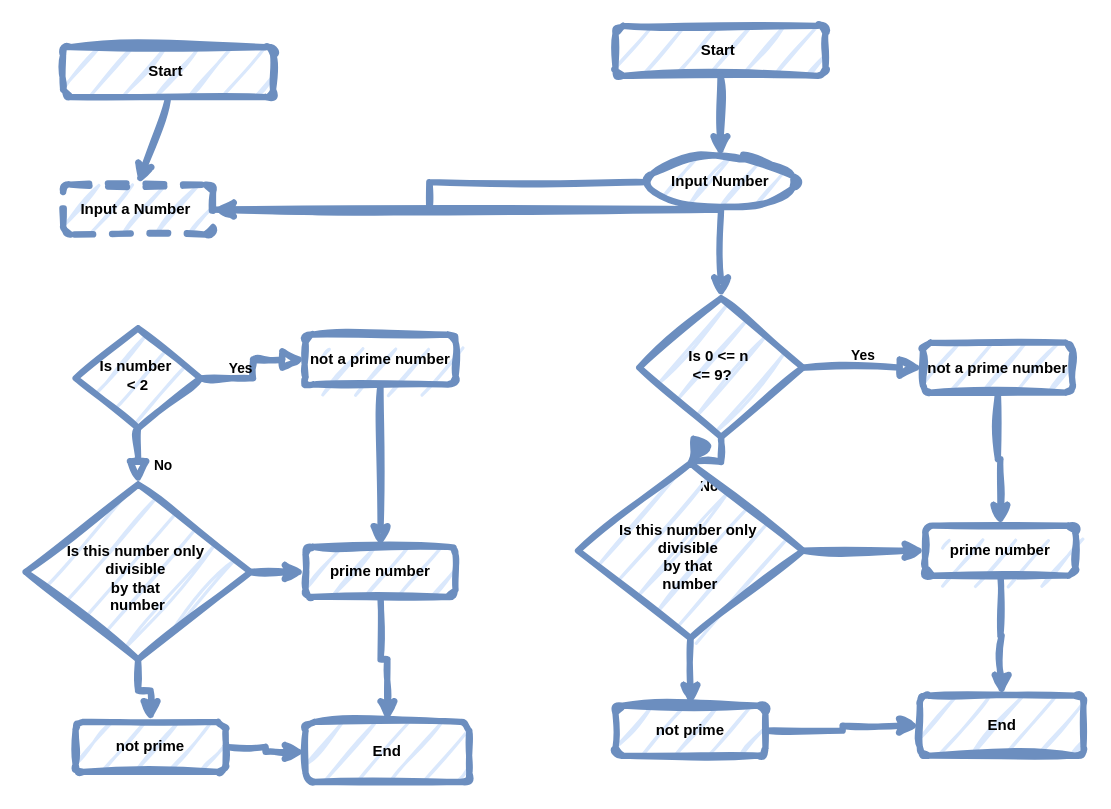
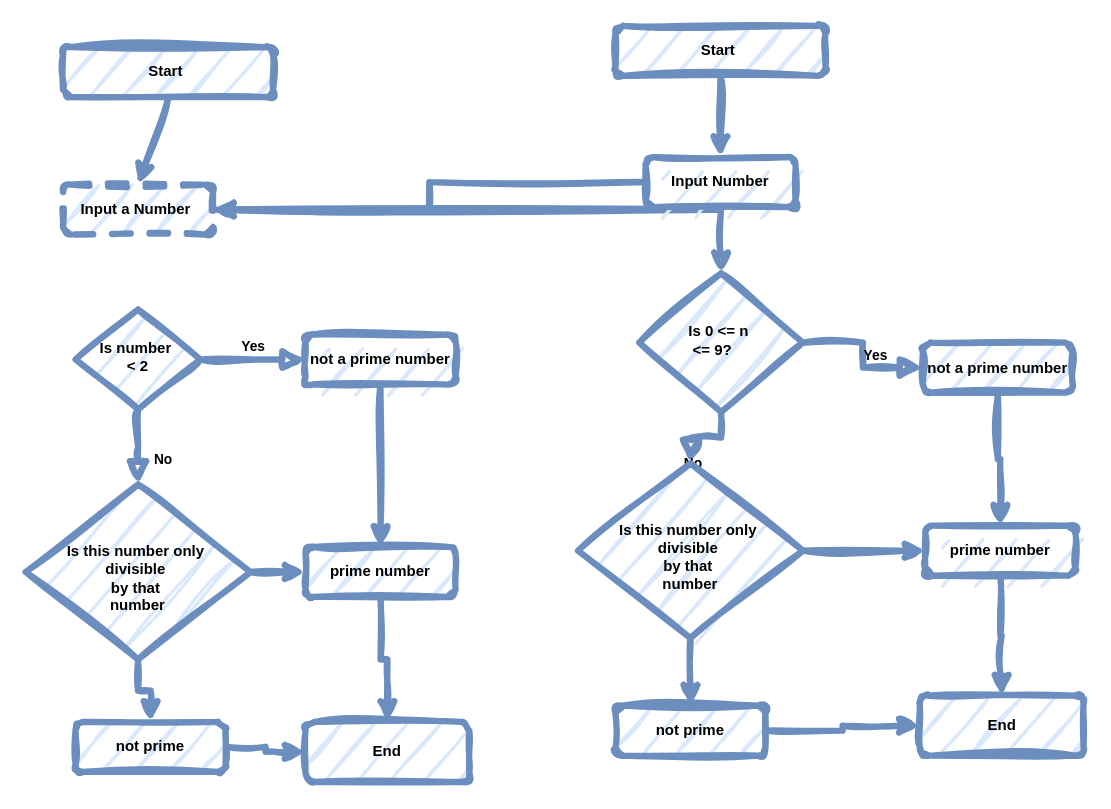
node "Input Number": shape ellipse -> rounded rectangle
node "Is 0 <= n <= 9?": moved (721, 368) -> (721, 343)
node "Is number < 2": moved (138, 378) -> (138, 359)
